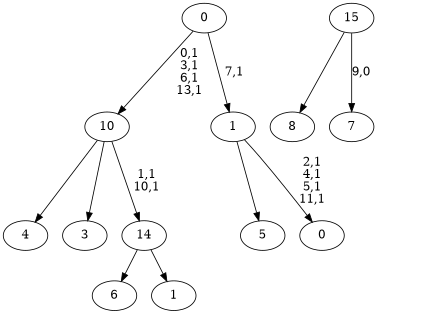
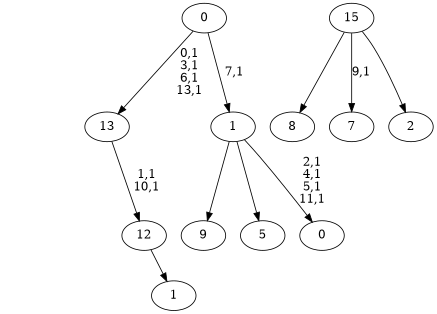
edge "15" -> "7": label "9,0" -> "9,1"
node "10": label "10" -> "13"
node "2": added
node "4": removed
node "3": removed
node "14": label "14" -> "12"
node "9": added
node "6": removed
